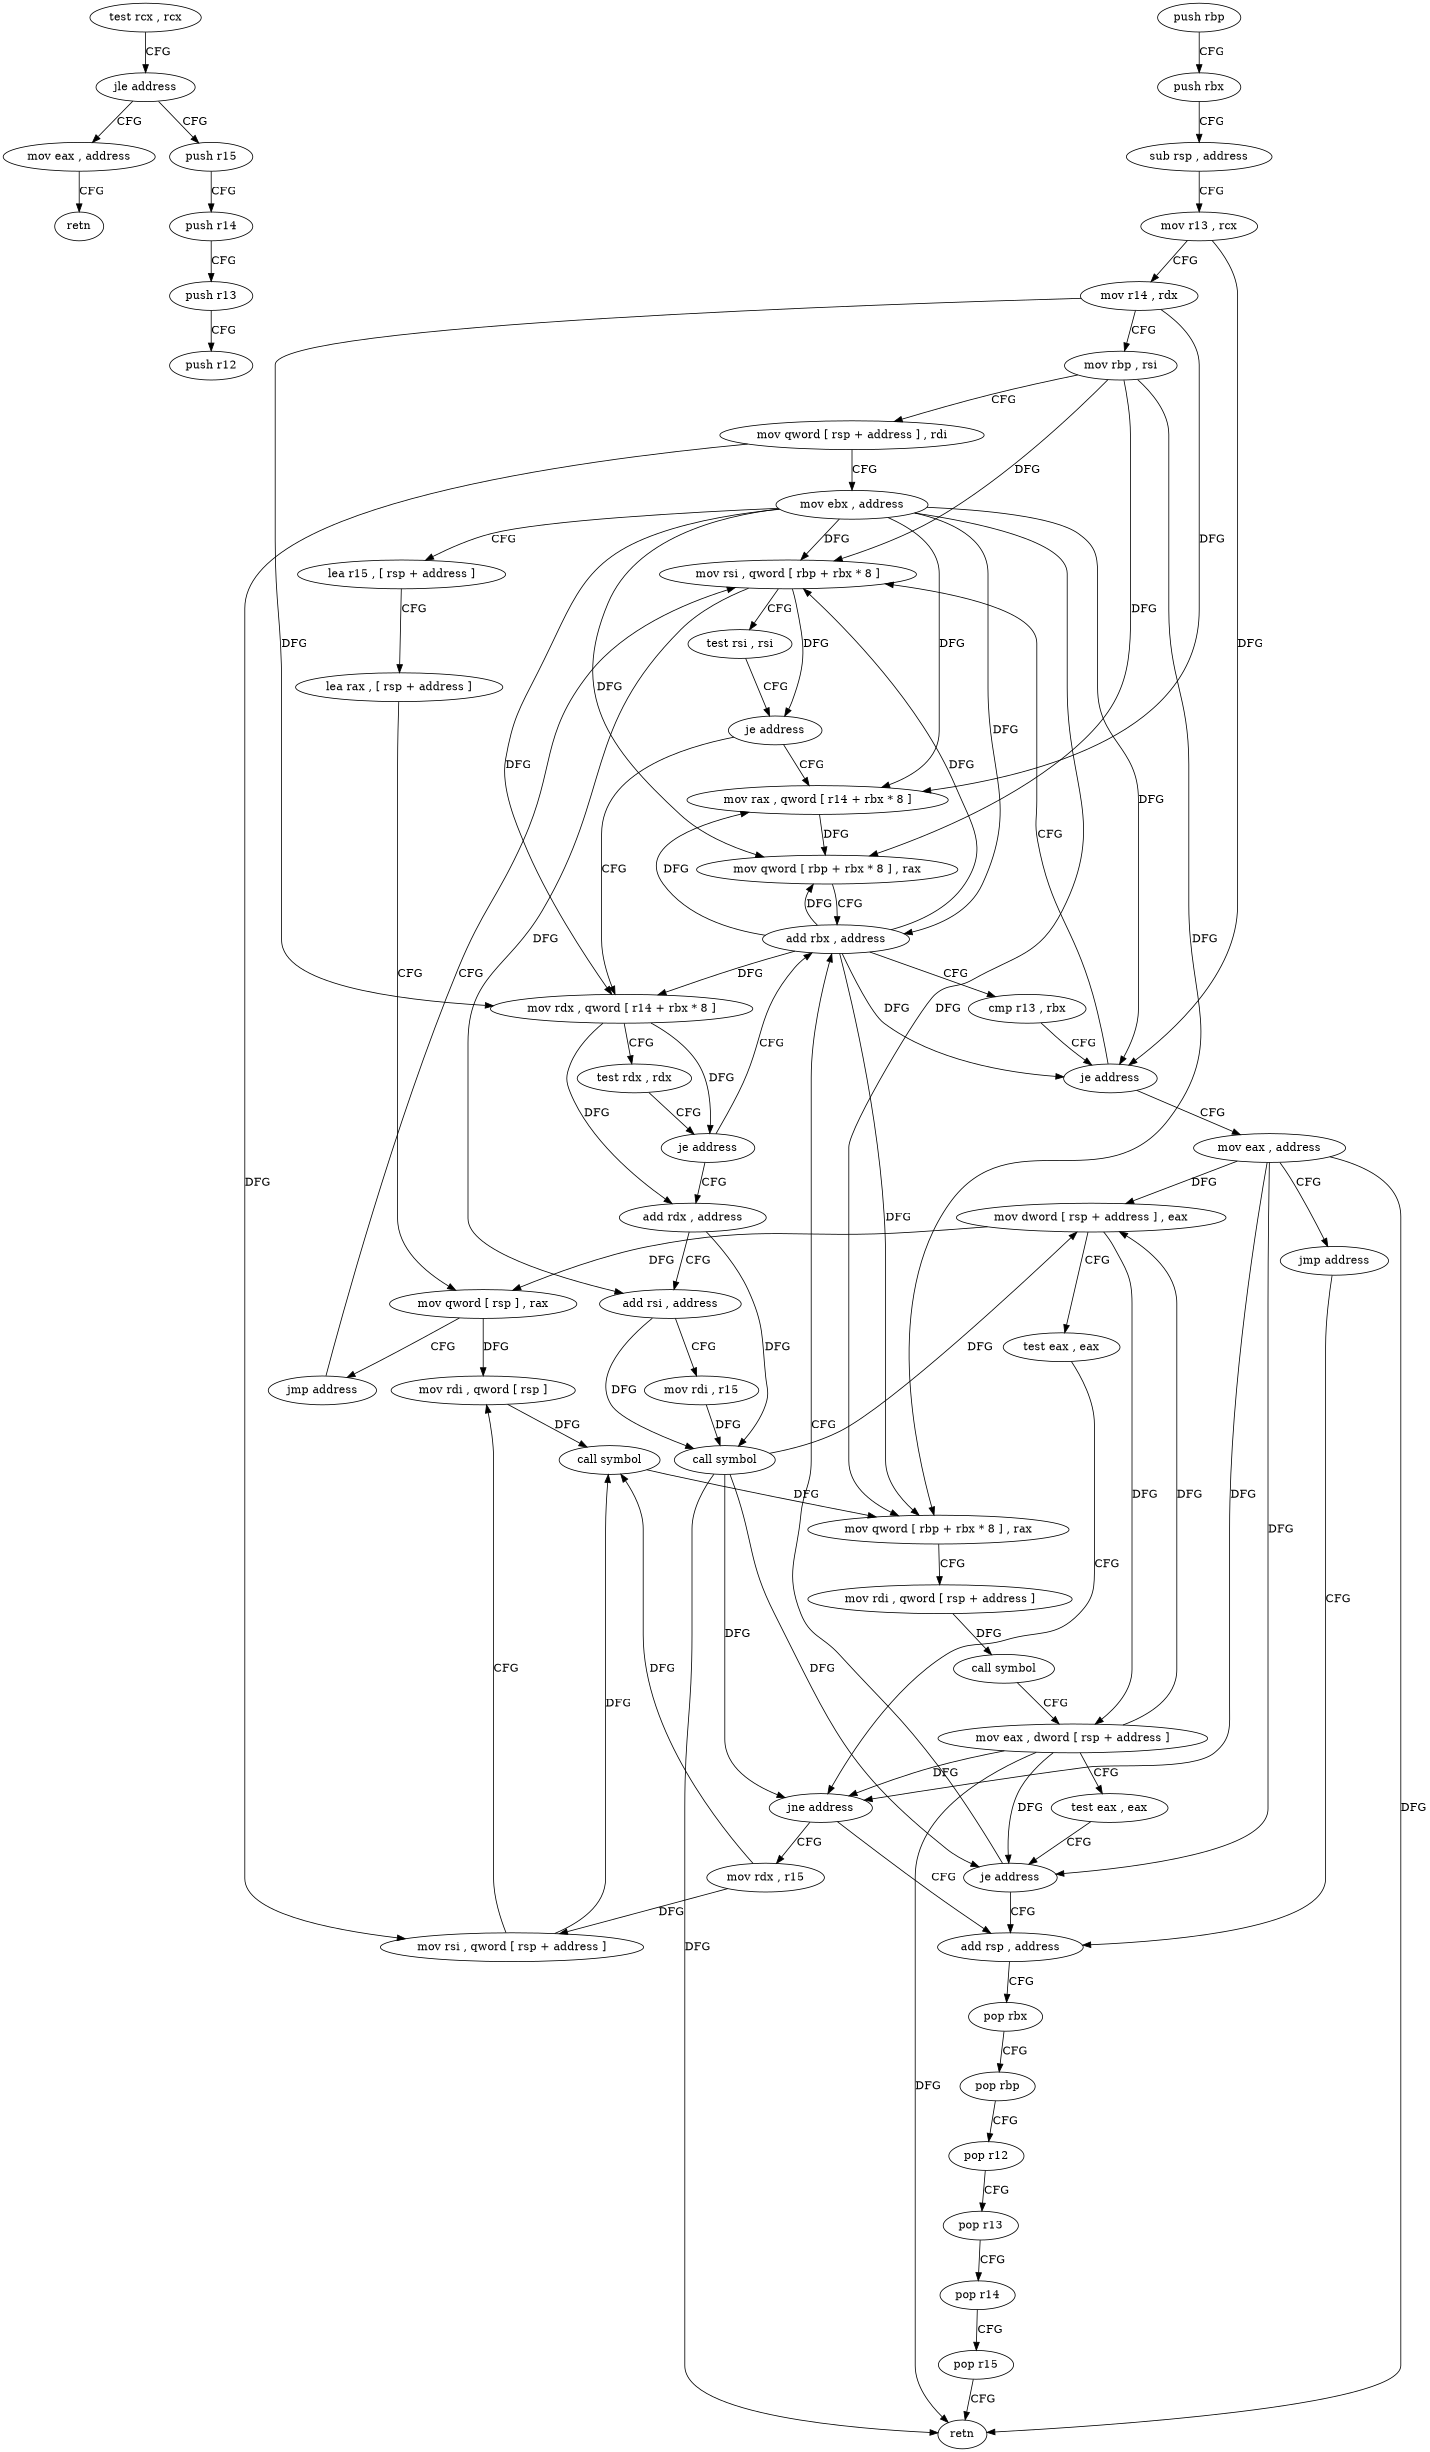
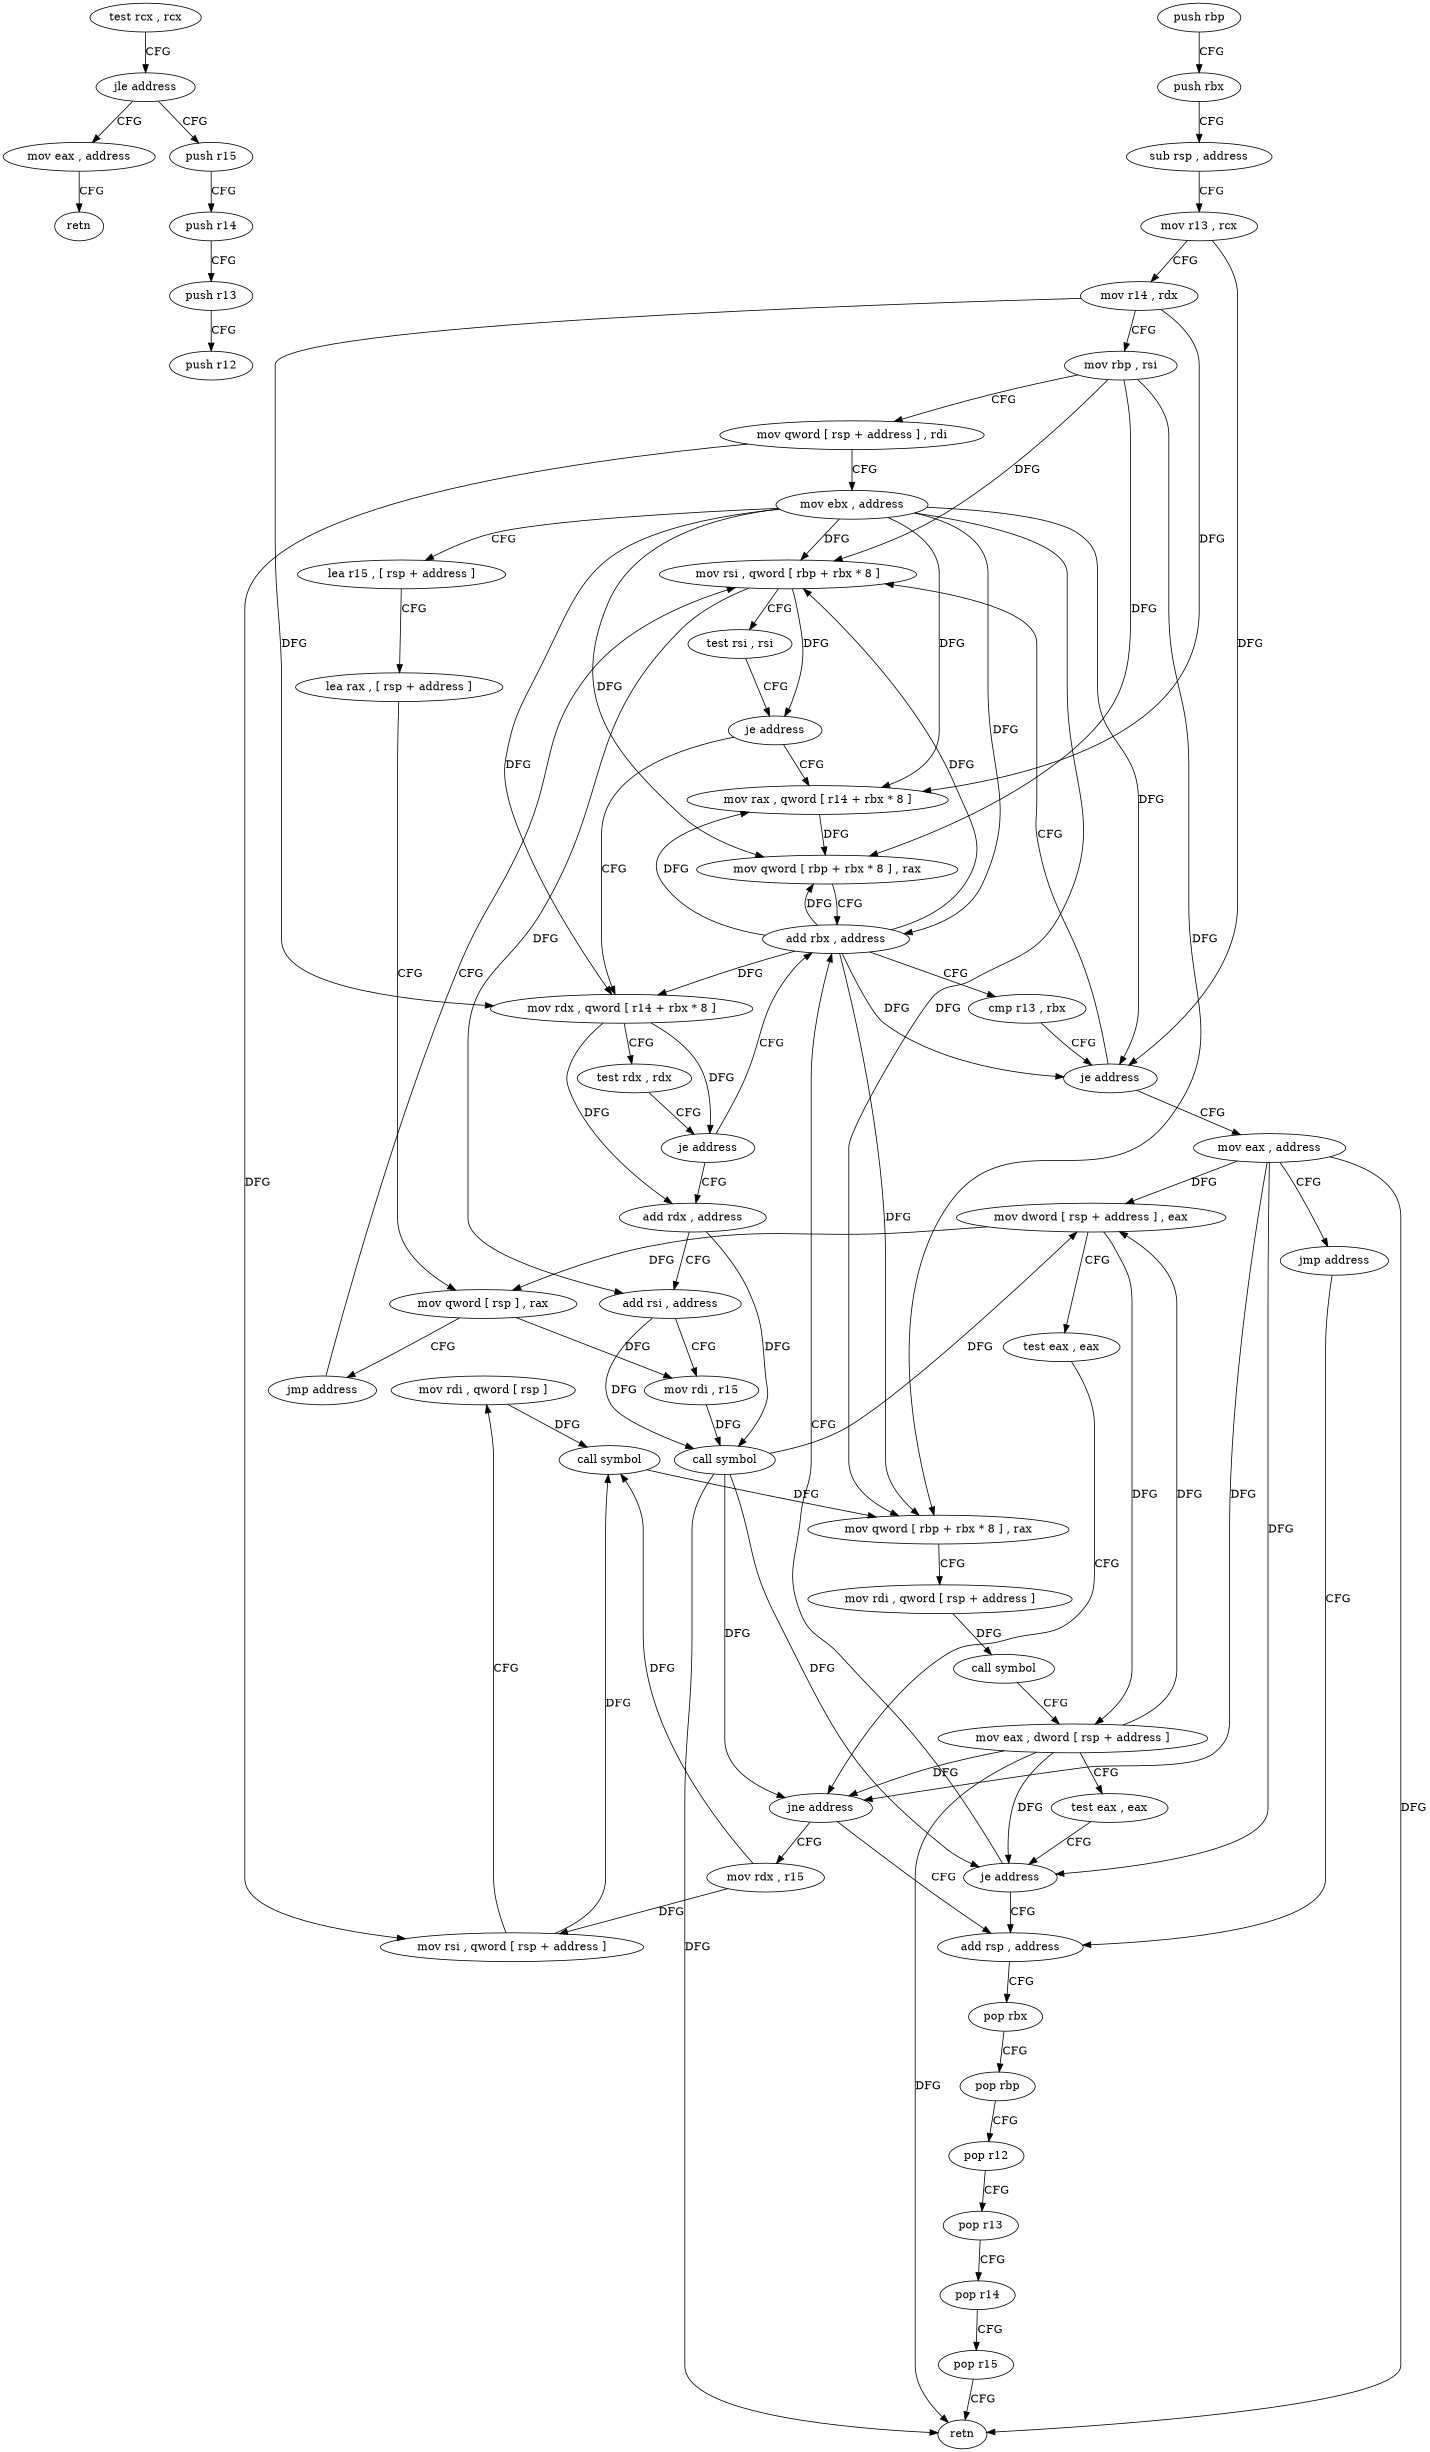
edge "mov qword [ rsp ] , rax" -> "mov rdi , qword [ rsp ]": now "mov qword [ rsp ] , rax" -> "mov rdi , r15"
